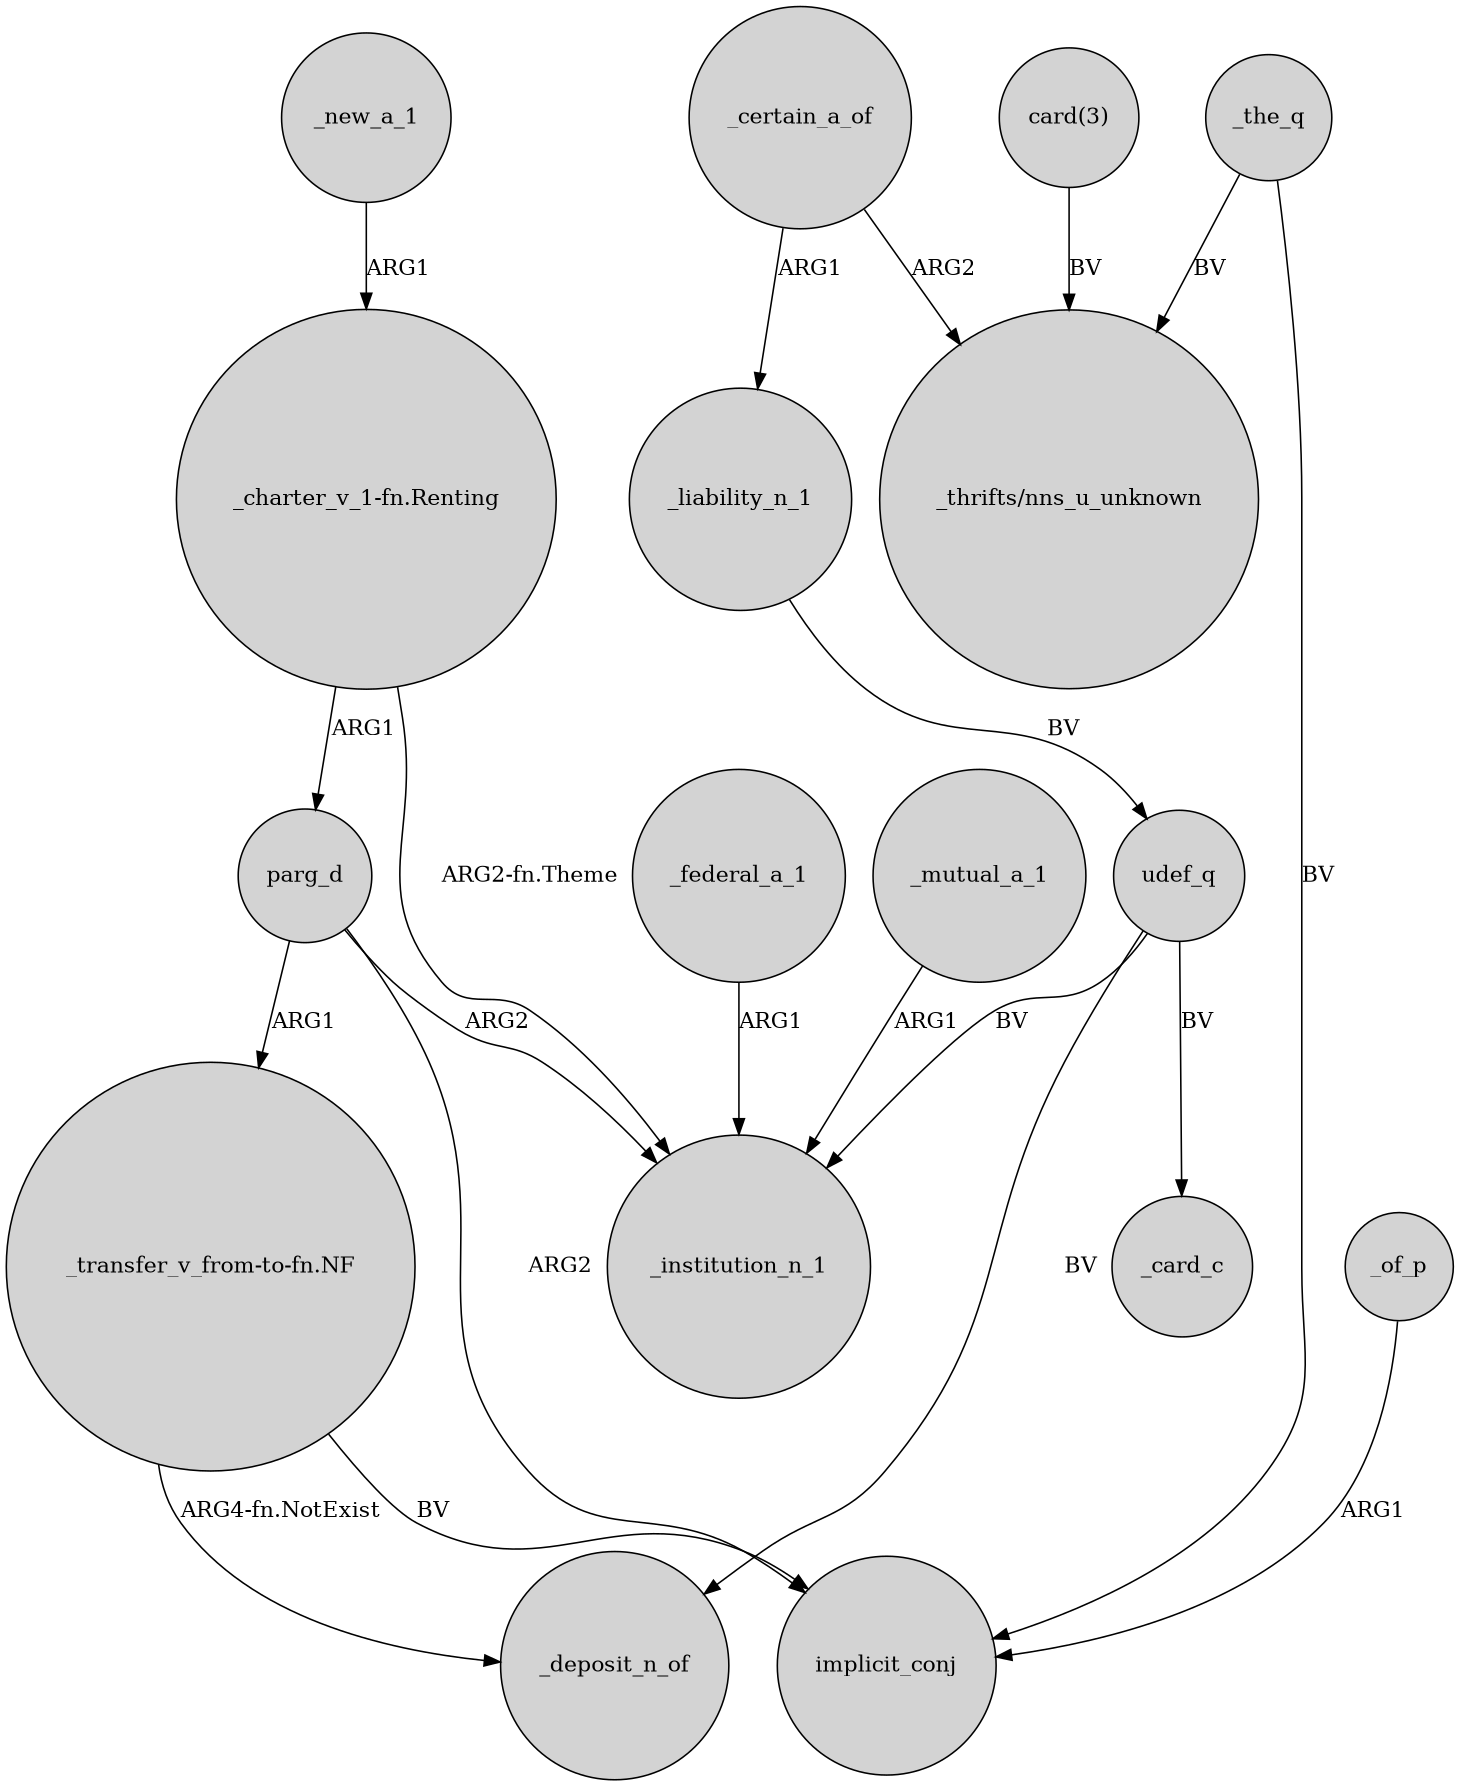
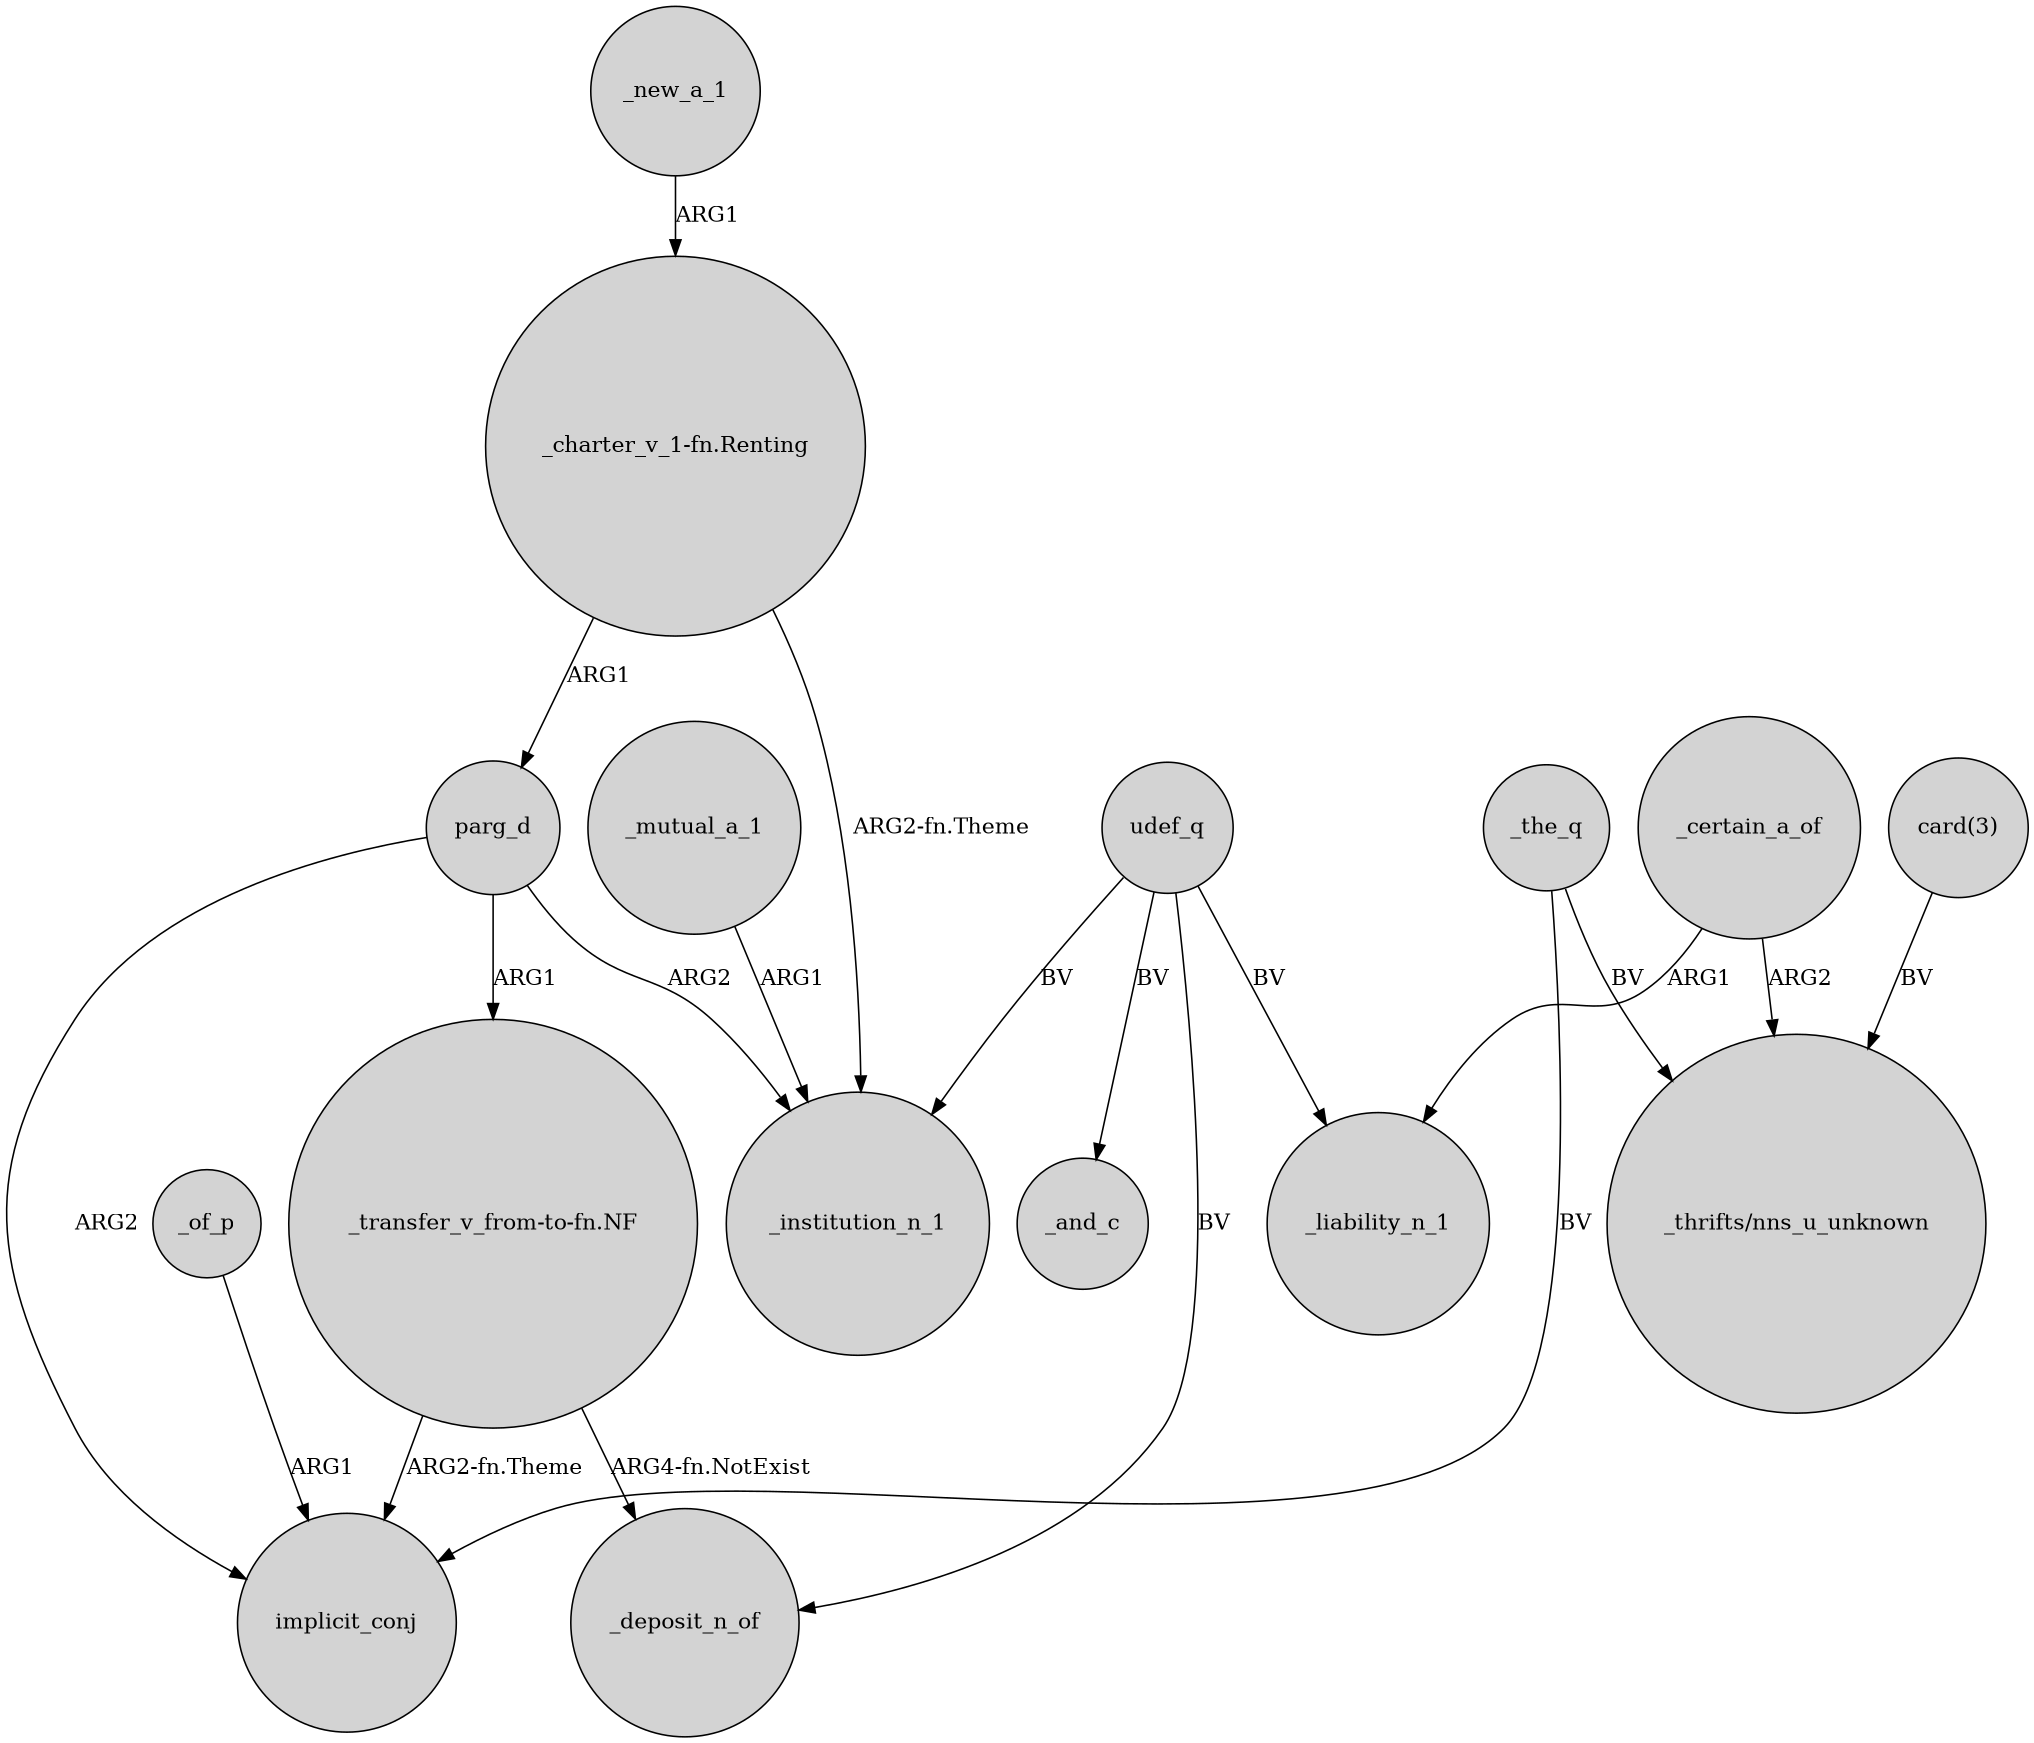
edge "_liability_n_1" -> "udef_q": reversed
node "_federal_a_1": removed
node "_card_c": label "_card_c" -> "_and_c"
edge "_transfer_v_from-to-fn.NF" -> "implicit_conj": label "BV" -> "ARG2-fn.Theme"
